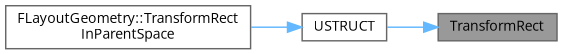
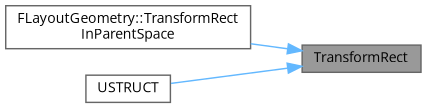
edge "FLayoutGeometry::TransformRect InParentSpace" -> "USTRUCT": now "FLayoutGeometry::TransformRect InParentSpace" -> "TransformRect"
